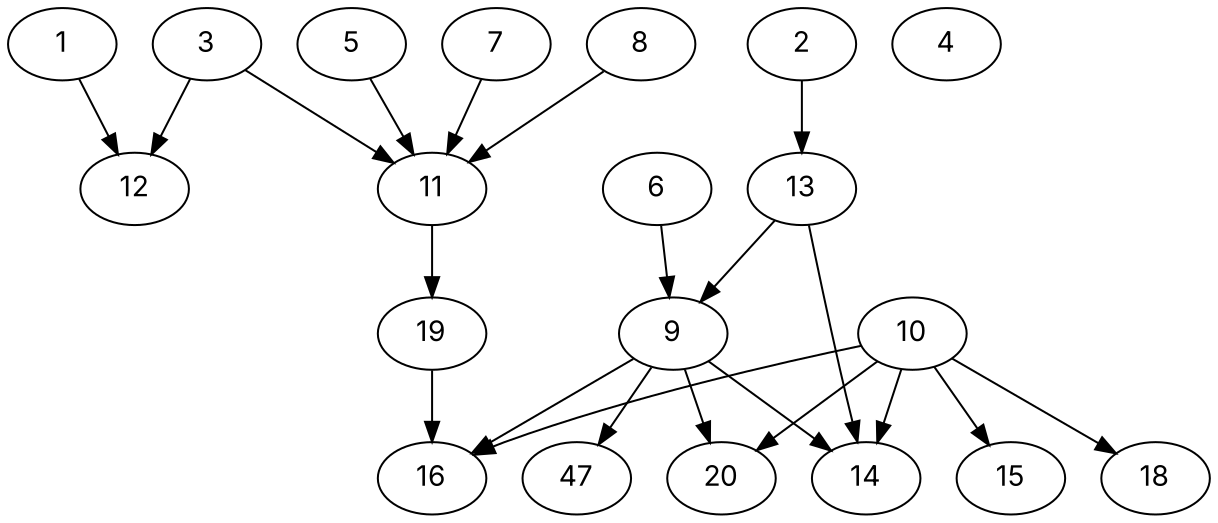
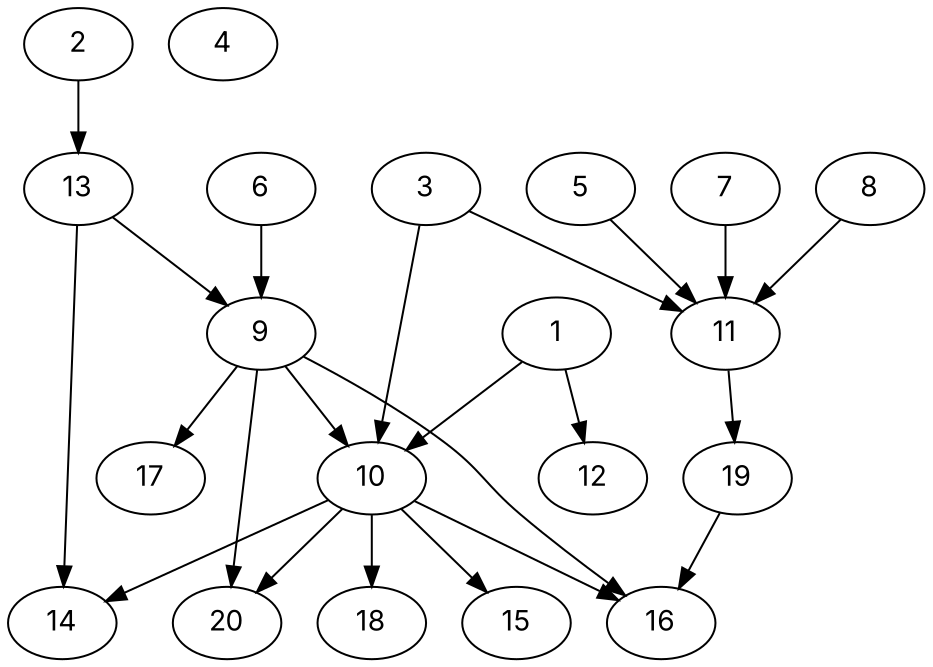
edge "3" -> "12": now "3" -> "10"
edge "1" -> "10": added
edge "9" -> "14": now "9" -> "10"
node "47": label "47" -> "17"
